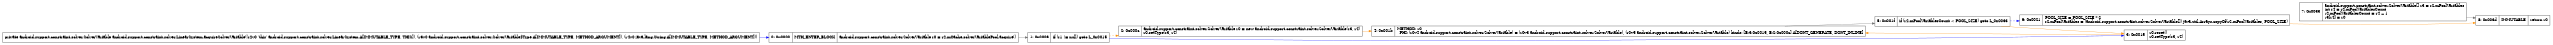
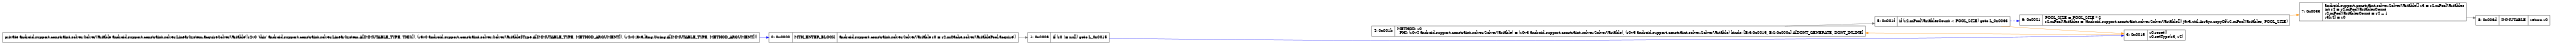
edge "6: 0x0021" -> "8: 0x003d": now "6: 0x0021" -> "7: 0x0033"
node "2: 0x000c": removed
node "1: 0x000a": text "if (r1 != null) goto L_0x0015" -> "if (r0 != null) goto L_0x0015"
